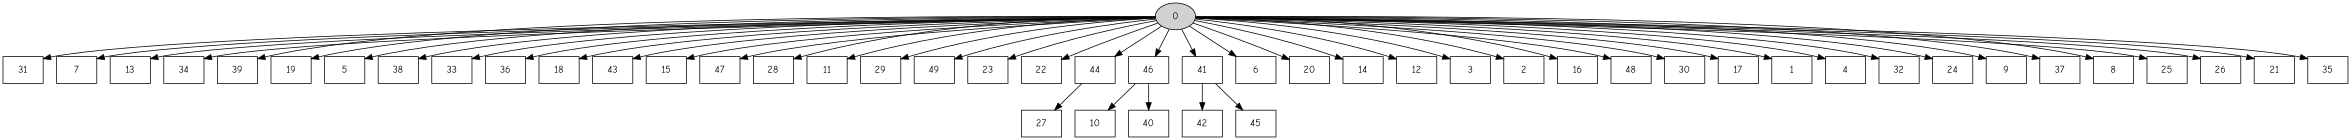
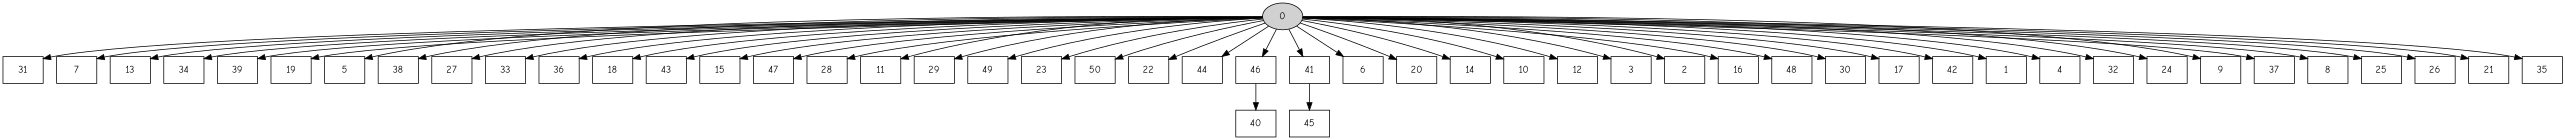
node "50": added
edge "41" -> "42": now "0" -> "42"
edge "44" -> "27": now "0" -> "27"
edge "46" -> "10": now "0" -> "10"
